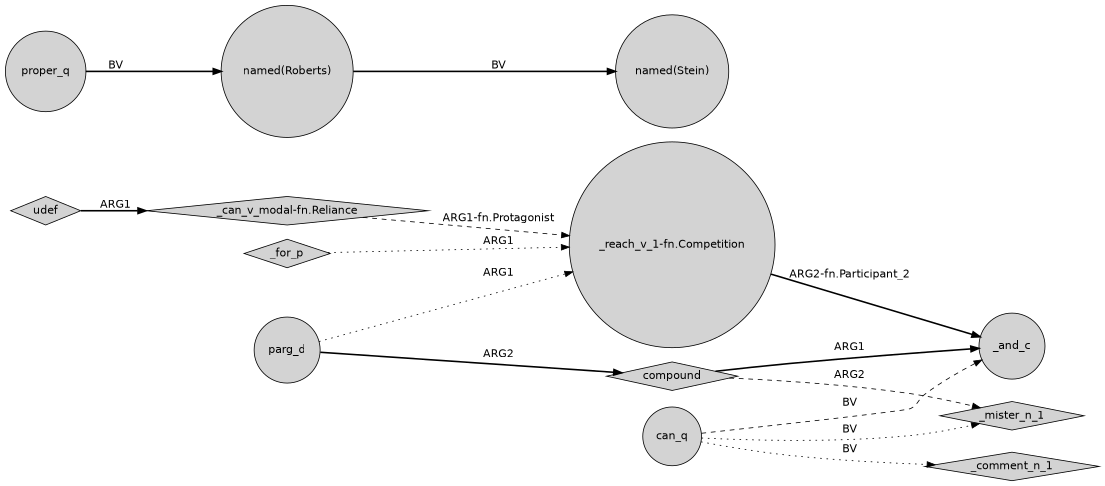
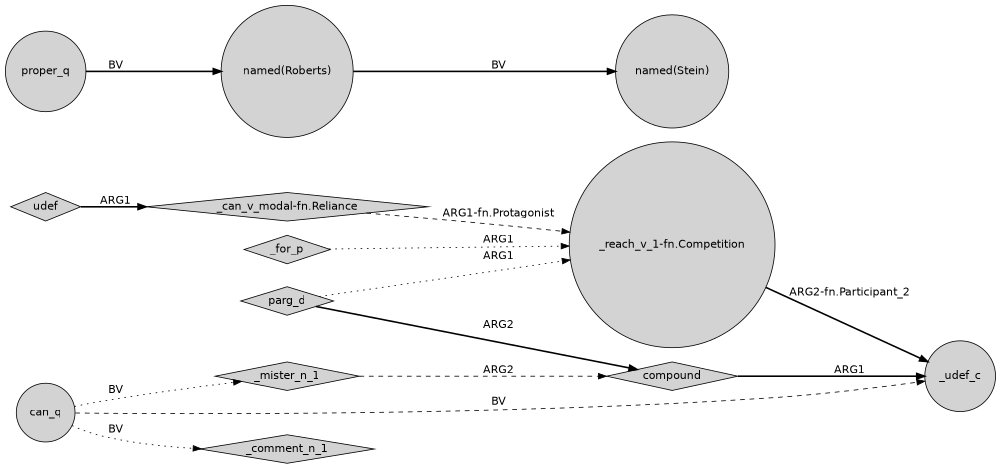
node "_and_c": label "_and_c" -> "_udef_c"
node "parg_d": shape circle -> diamond
edge "compound" -> "_mister_n_1": reversed
